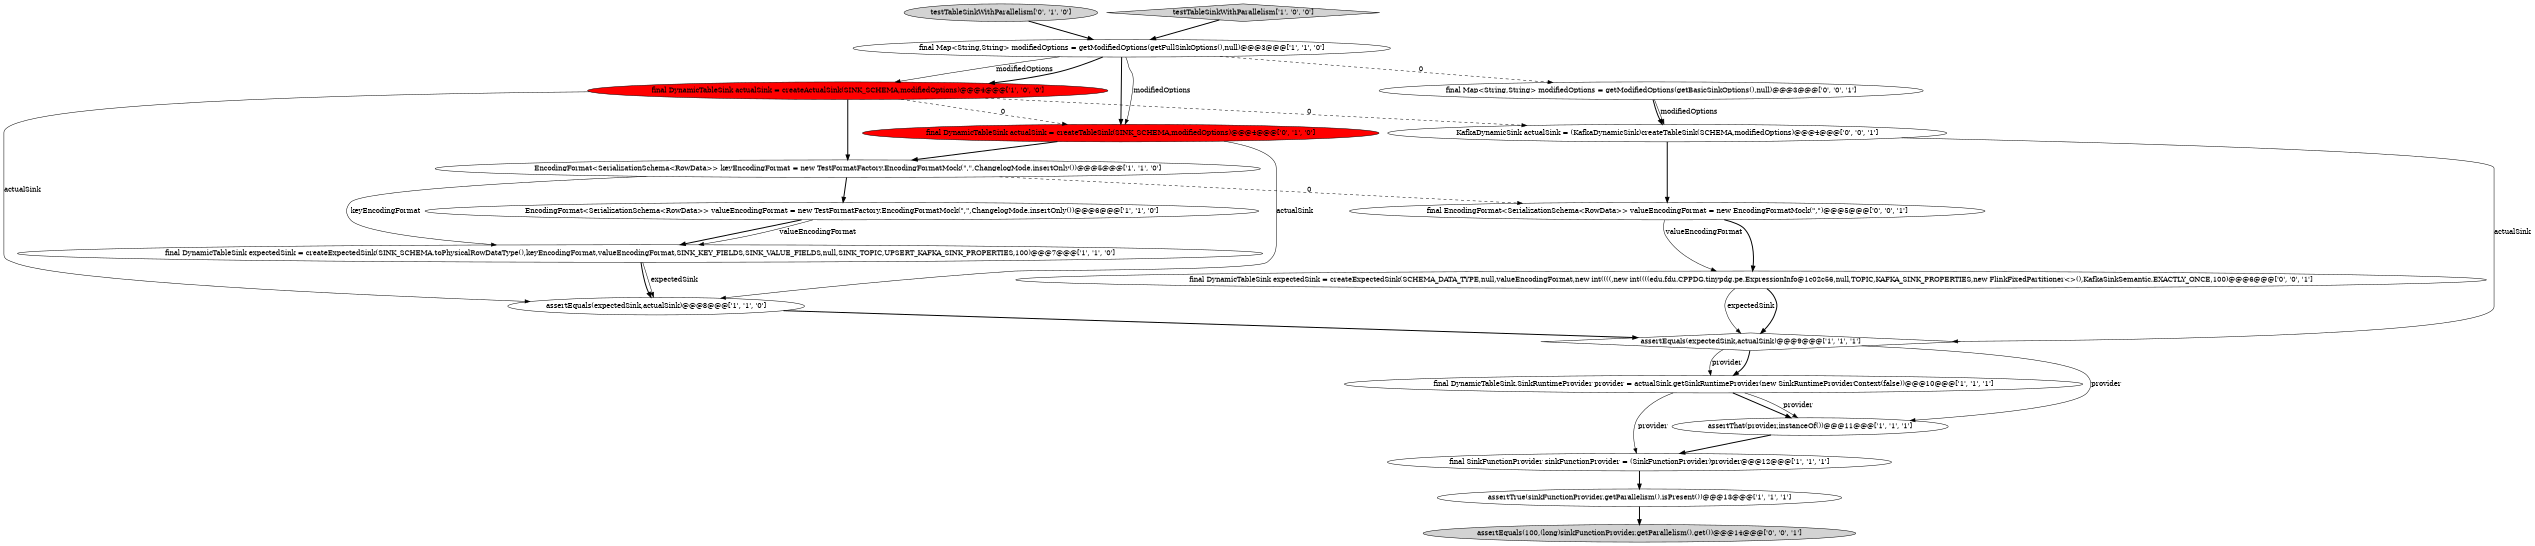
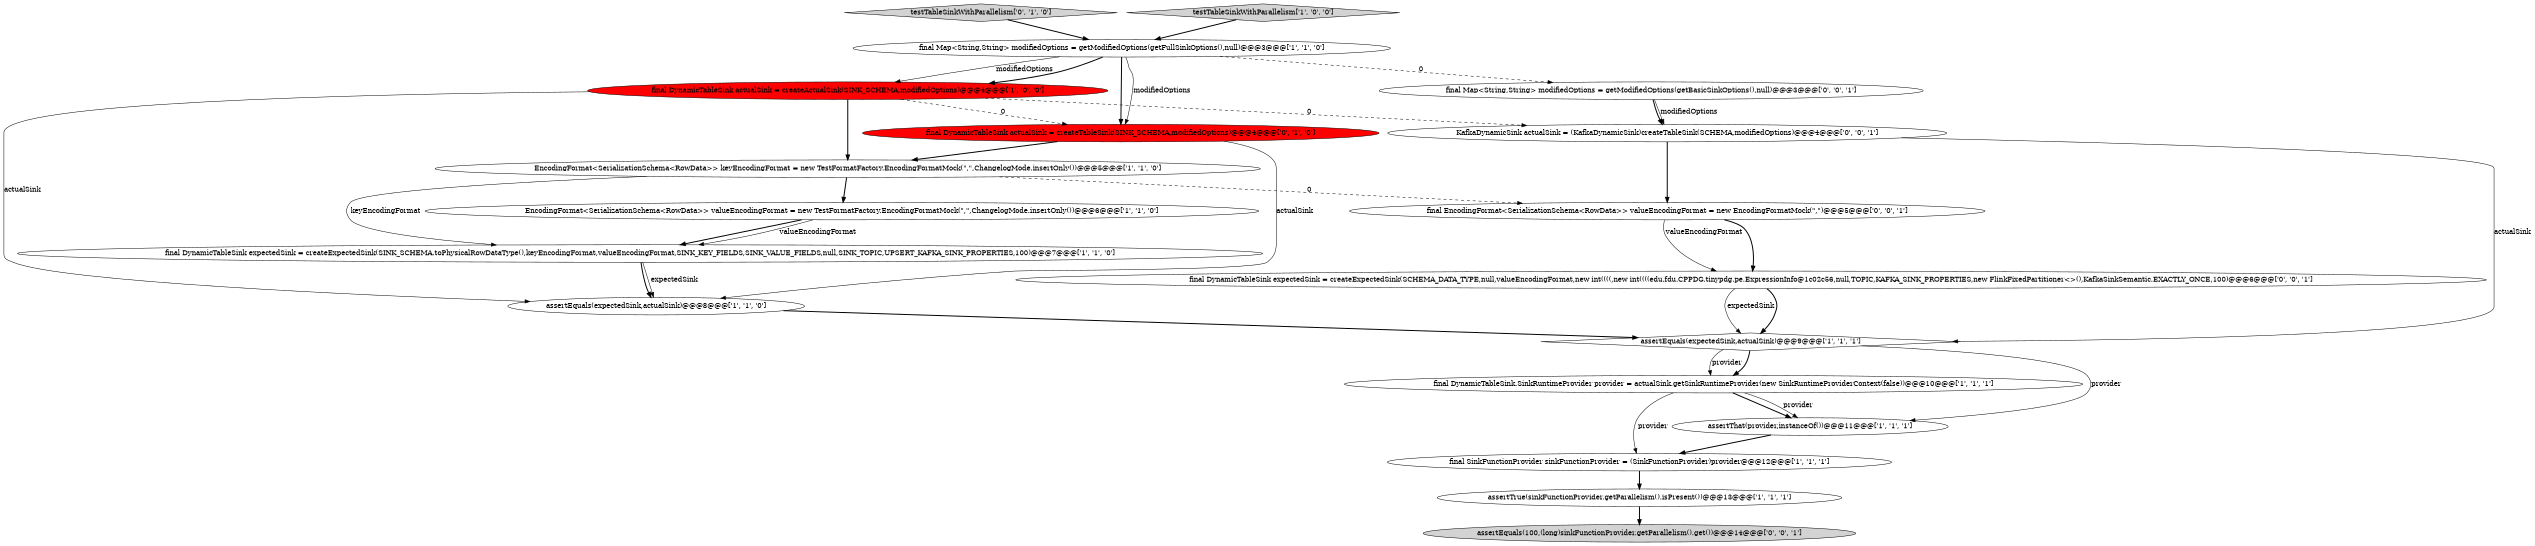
node "testTableSinkWithParallelism['0', '1', '0']": shape ellipse -> diamond
